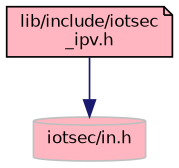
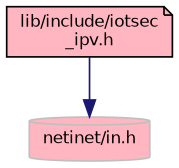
node "iotsec/in.h": label "iotsec/in.h" -> "netinet/in.h"
